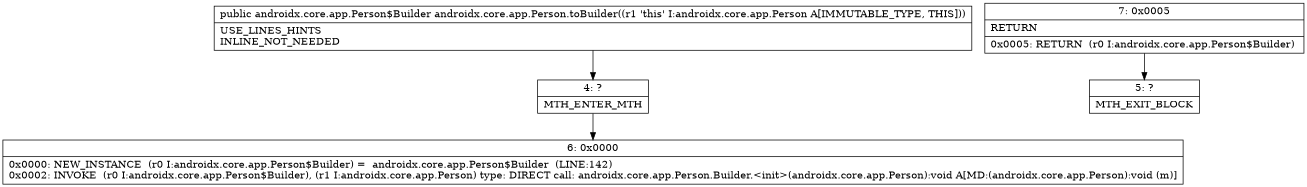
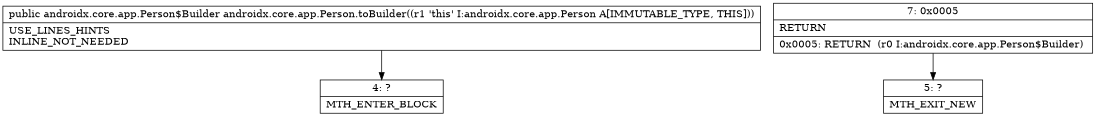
node "4: ?": text "MTH_ENTER_MTH" -> "MTH_ENTER_BLOCK"
node "5: ?": text "MTH_EXIT_BLOCK" -> "MTH_EXIT_NEW"
node "6: 0x0000": removed
